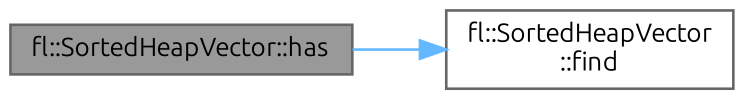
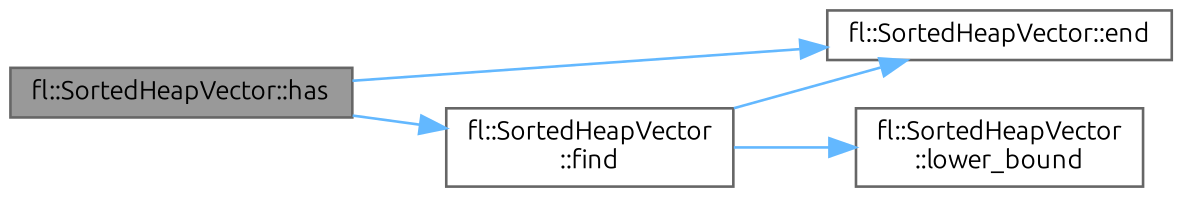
node "fl::SortedHeapVector::end": added
node "fl::SortedHeapVector ::lower_bound": added
